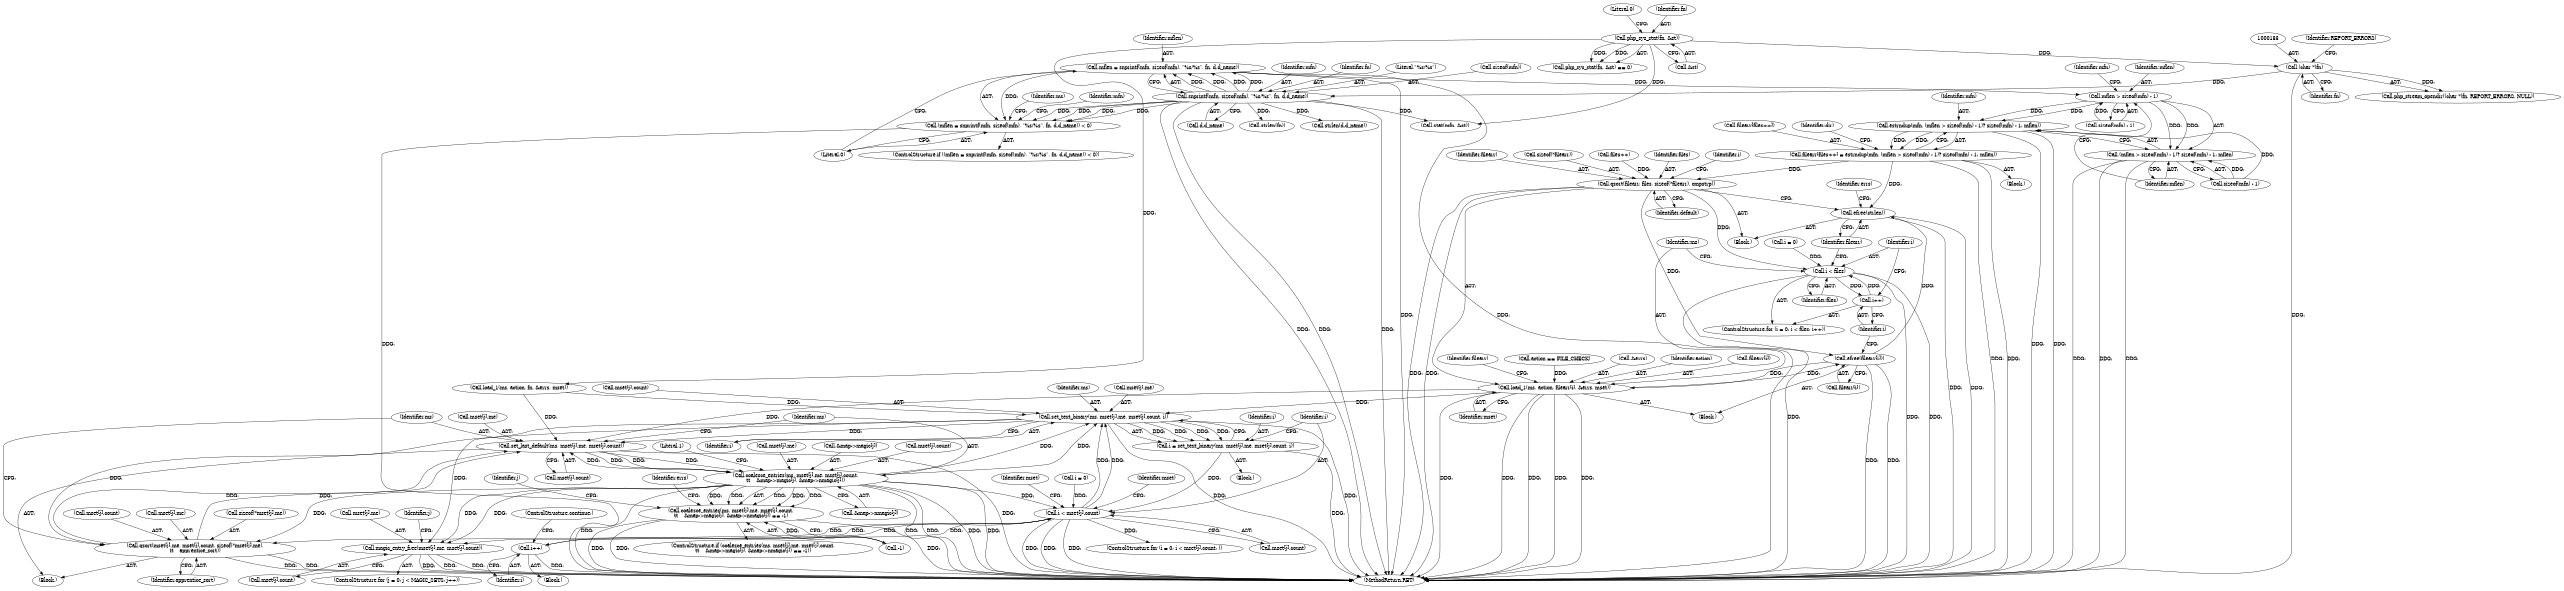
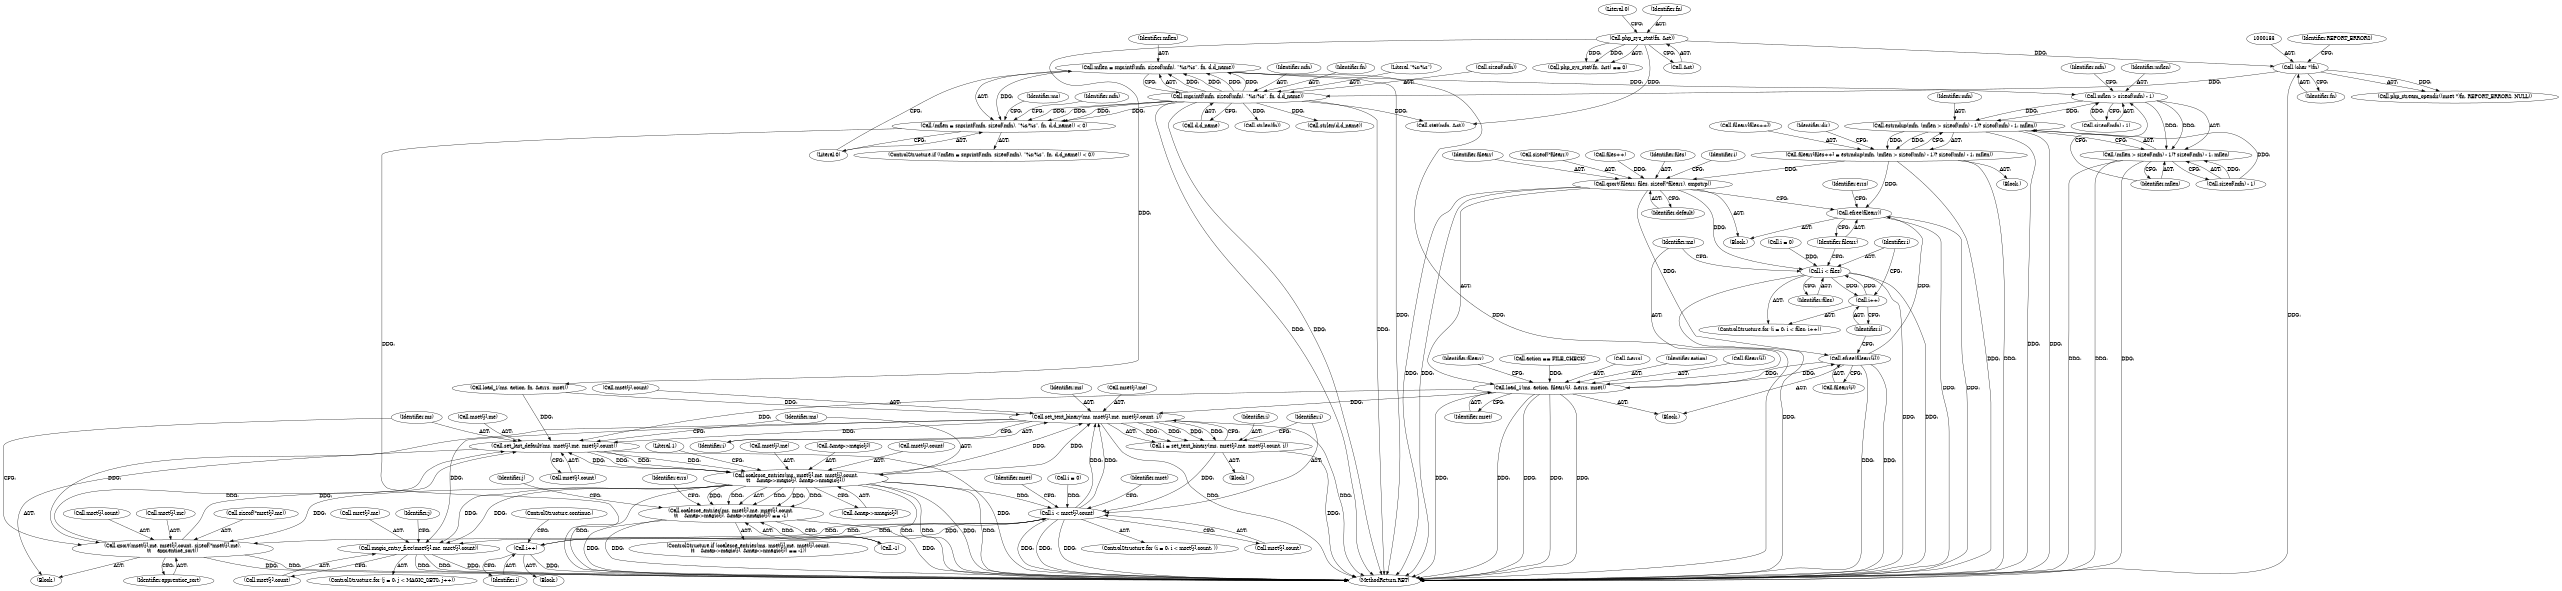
node "(Call,php_stream_opendir((char *)fn, REPORT_ERRORS, NULL))": label "(Call,php_stream_opendir((char *)fn, REPORT_ERRORS, NULL))" -> "(Call,php_stream_opendir((mset *)fn, REPORT_ERRORS, NULL))"
node "(Call,efree(strlen))": label "(Call,efree(strlen))" -> "(Call,efree(filearr))"
edge "(Call,i < mset[j].count)" -> "(ControlStructure,for (i = 0; i < mset[j].count; ))": label "DDG: " -> "AST: "
